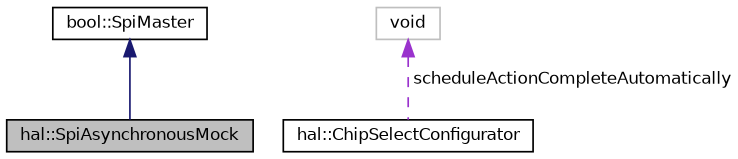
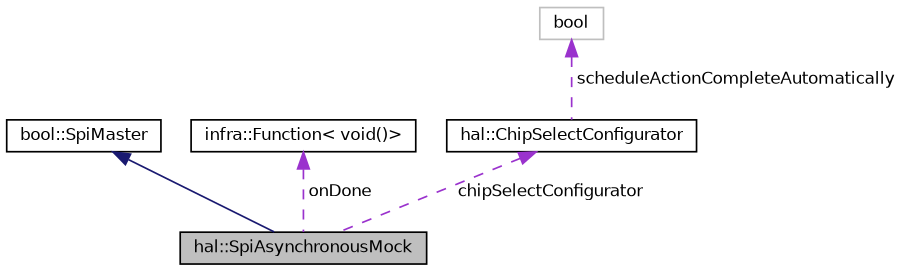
node "void": label "void" -> "bool"
node "infra::Function< void()>": added
edge "hal::SpiAsynchronousMock" -> "hal::ChipSelectConfigurator": added, label "chipSelectConfigurator"
